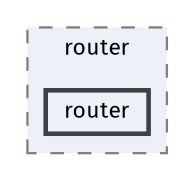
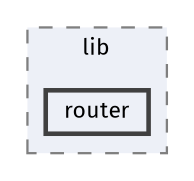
cluster "router": label "router" -> "lib"
